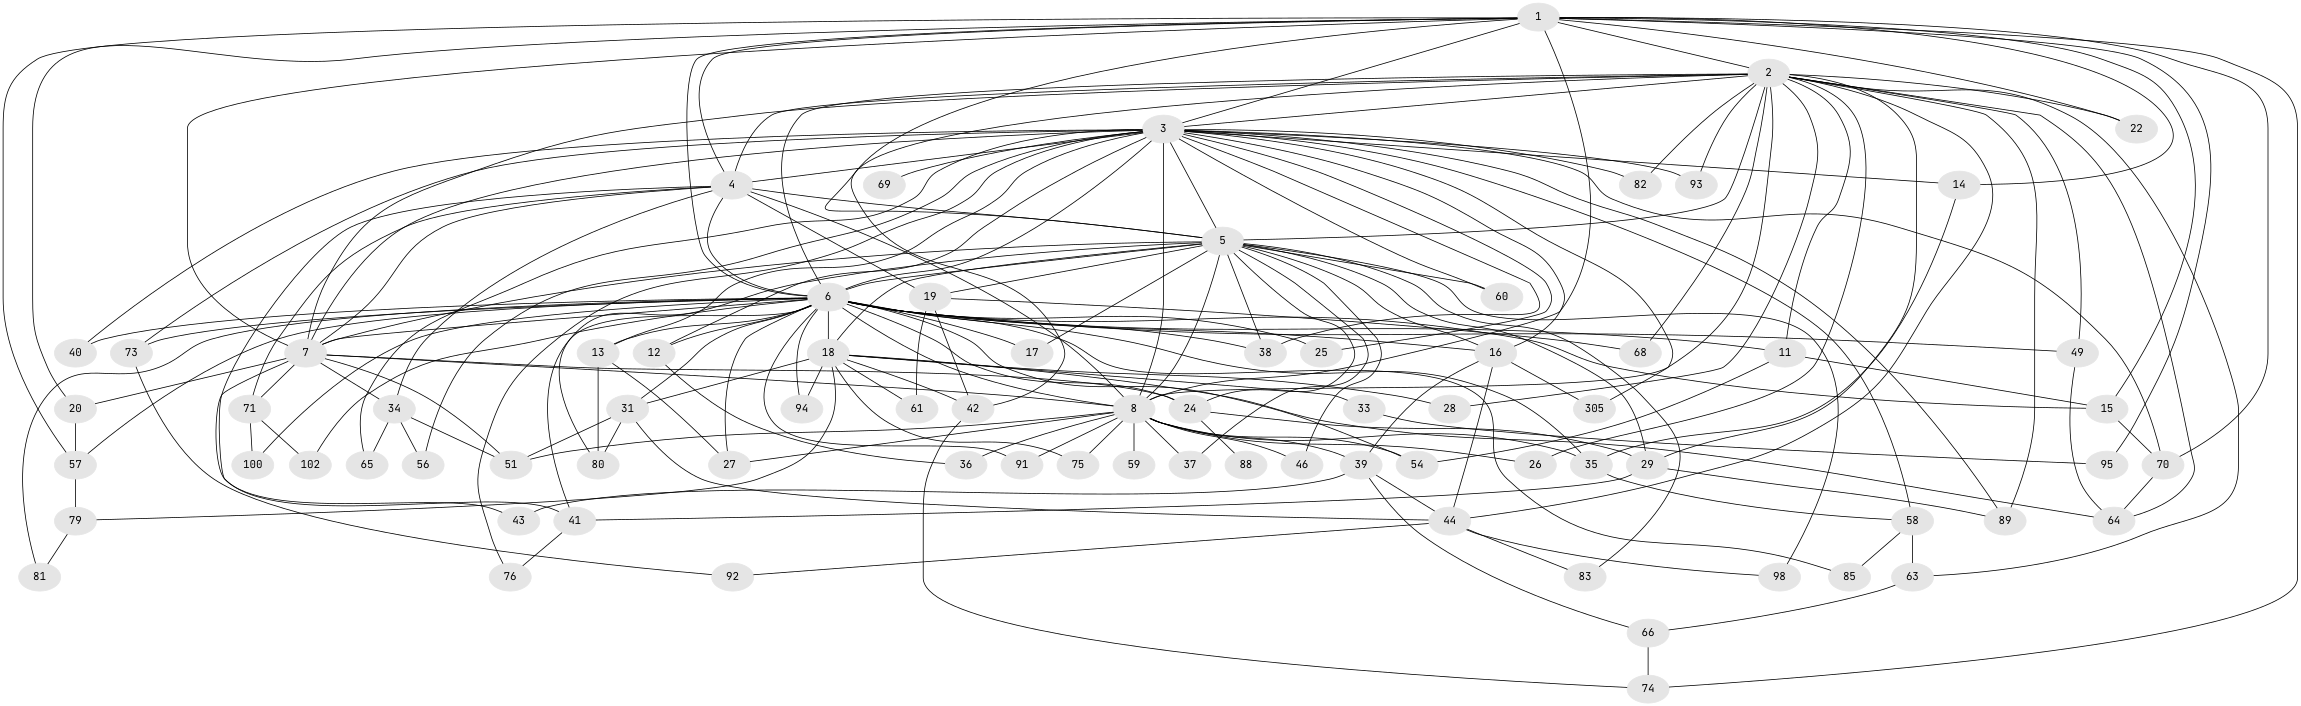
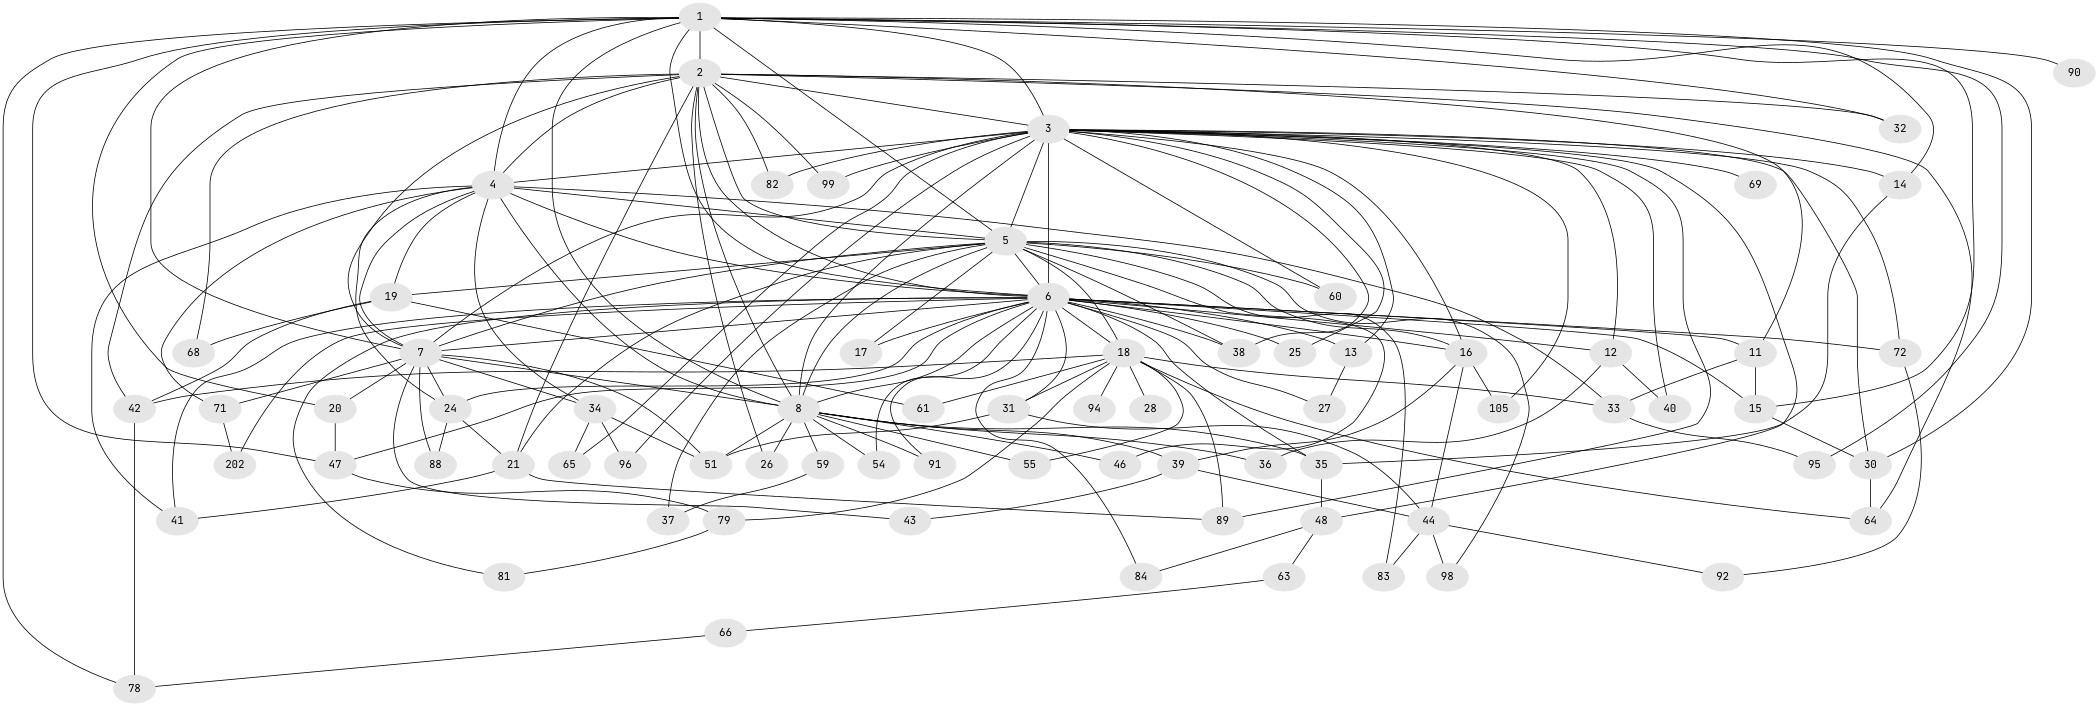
node "90": added
node "22": label "22" -> "32"
node "93": label "93" -> "99"
edge "2" -- "89": now "18" -- "89"
edge "4" -- "33": added
edge "2" -- "63": removed
edge "6" -- "40": now "12" -- "40"
edge "2" -- "28": removed
edge "6" -- "94": removed
edge "2" -- "44": removed
node "73": label "73" -> "72"
node "49": removed
edge "5" -- "24": now "4" -- "24"
node "305": label "305" -> "105"
edge "7" -- "88": added
edge "11" -- "54": now "11" -- "33"
edge "8" -- "27": removed
edge "8" -- "37": now "59" -- "37"
node "57": label "57" -> "47"
node "100": removed
node "102": label "102" -> "202"
node "56": label "56" -> "96"
node "80": removed
node "75": label "75" -> "55"
node "29": label "29" -> "21"
node "70": label "70" -> "30"
node "58": label "58" -> "48"
edge "39" -- "66": removed
node "76": removed
node "85": label "85" -> "84"
node "74": label "74" -> "78"
